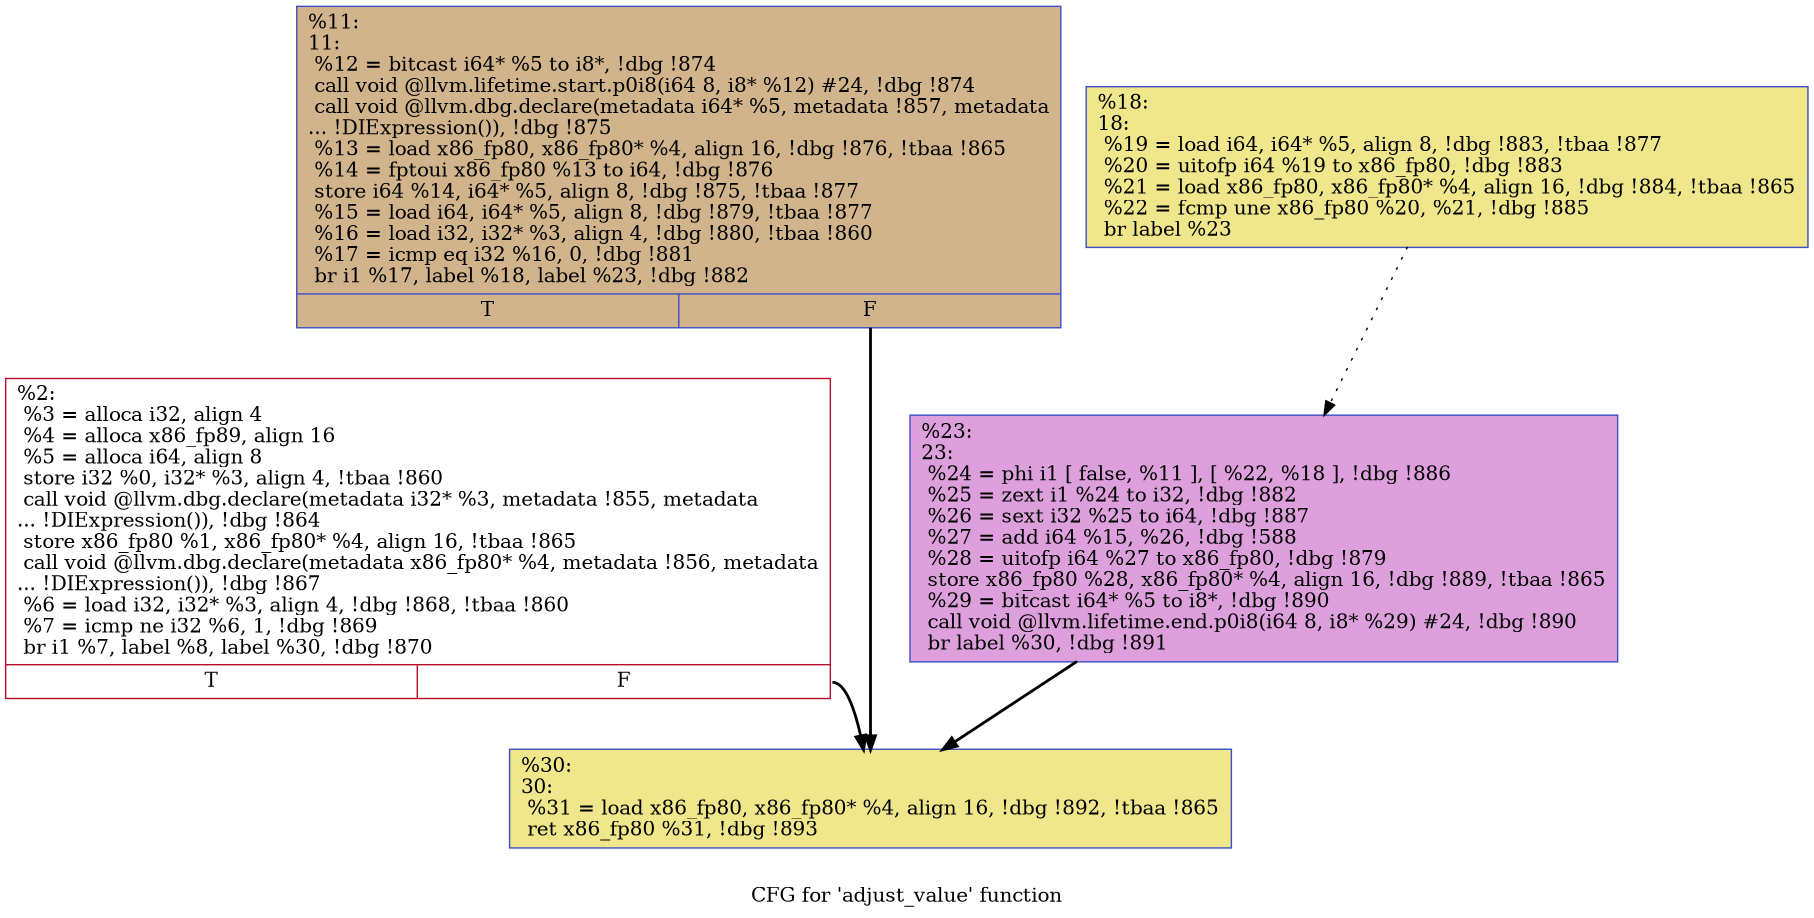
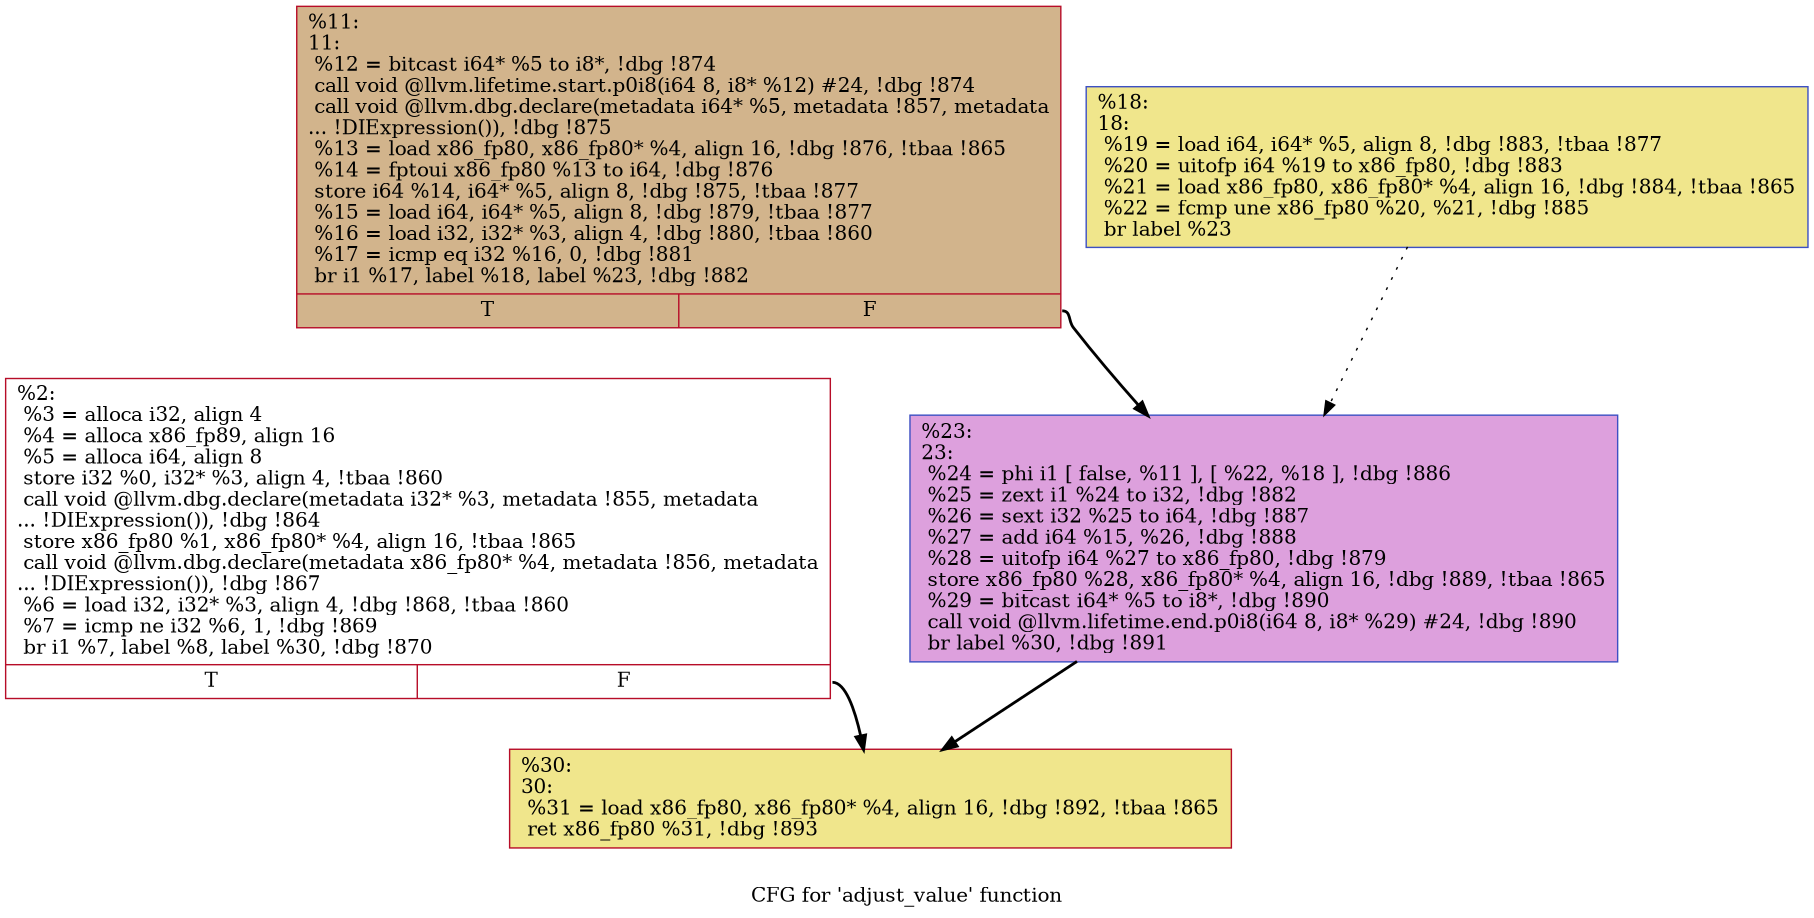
node "%11:": color #3d50c3ff -> #b70d28ff
edge "%11:" -> "%30:": now "%11:" -> "%23:"
node "%23:": text "%27 = add i64 %15, %26, !dbg !588" -> "%27 = add i64 %15, %26, !dbg !888"
node "%30:": color #3d50c3ff -> #b70d28ff
